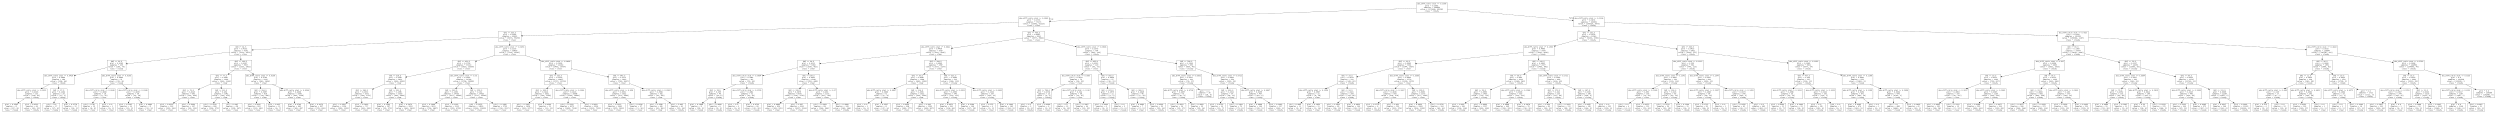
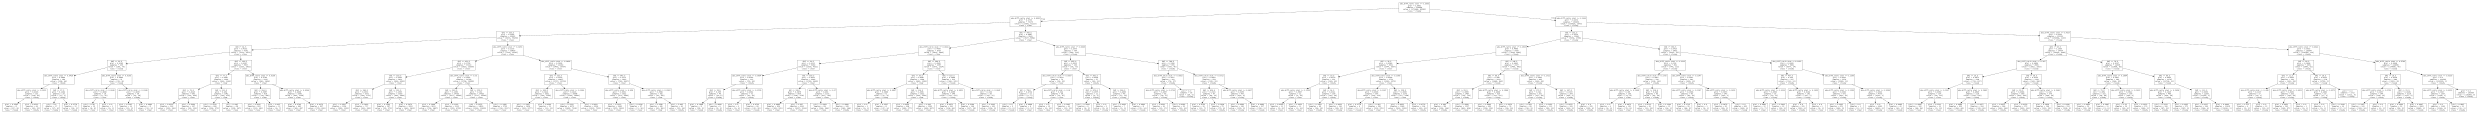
node "gini = 0.375 samples = 4 value = [1, 3] class = clear": removed
